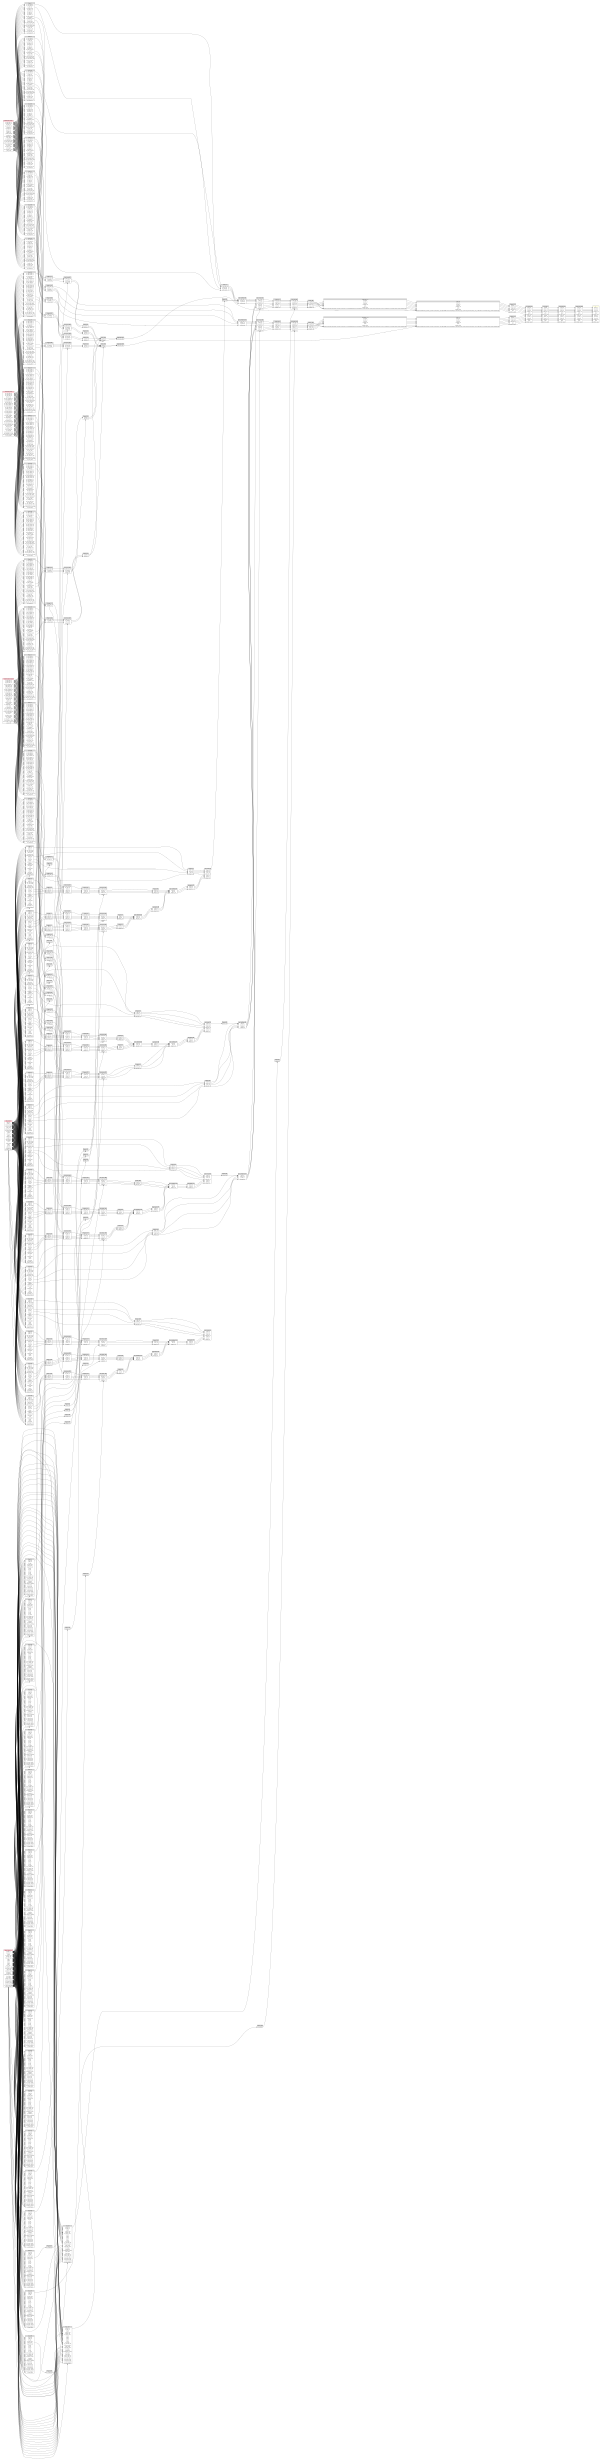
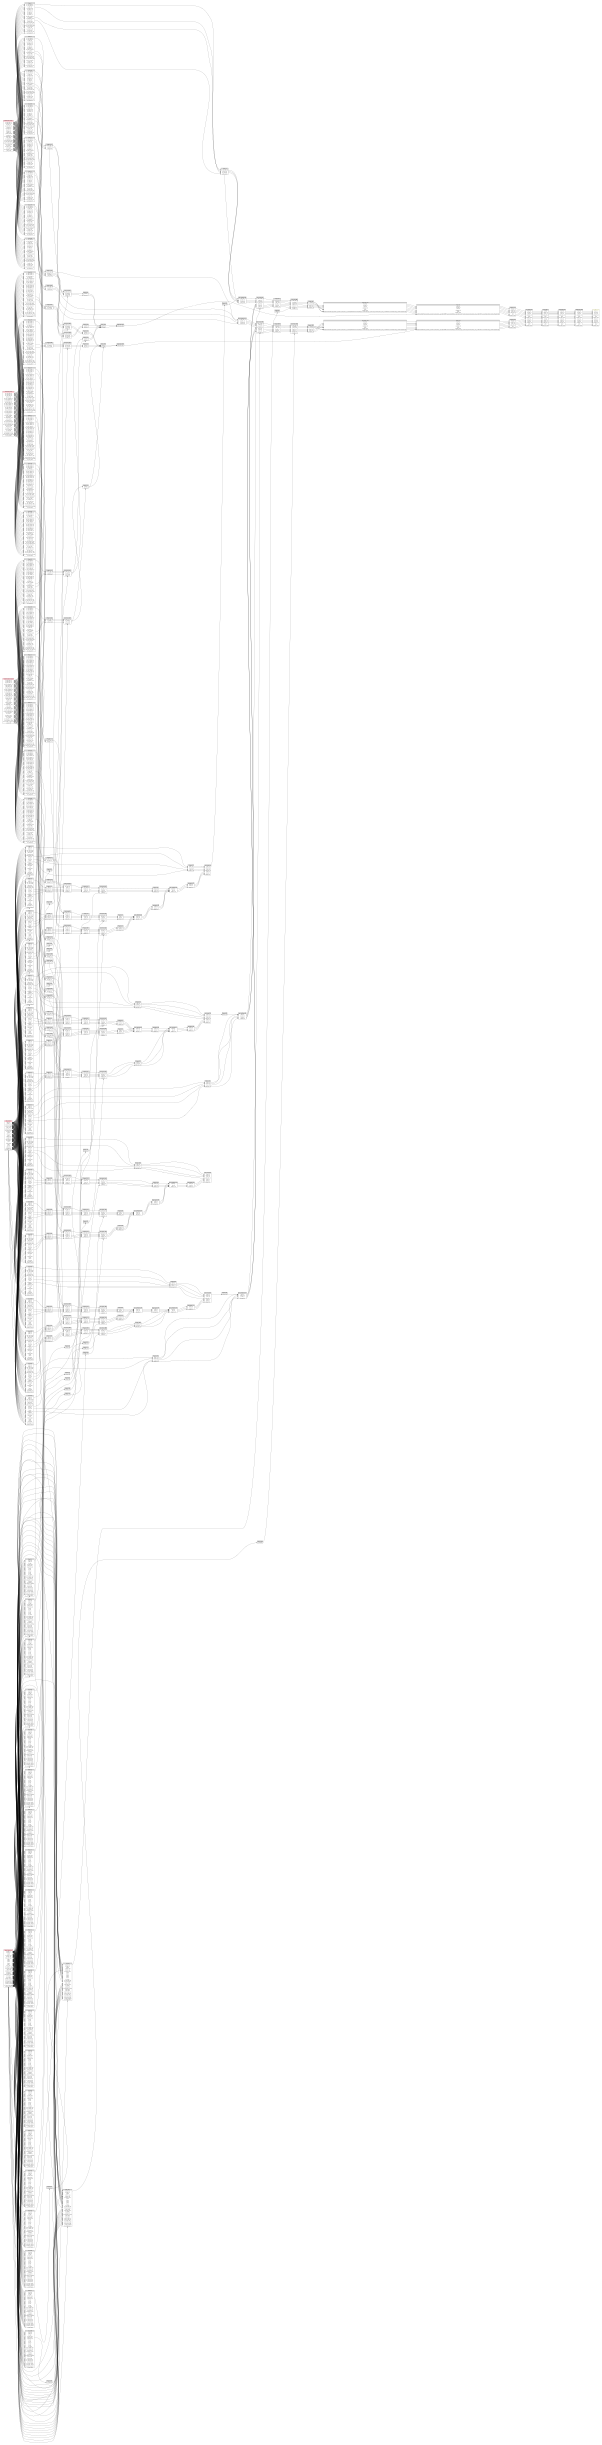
node "Project_52": removed
